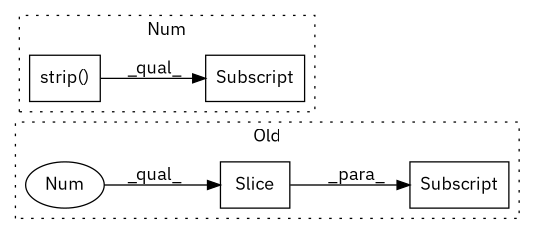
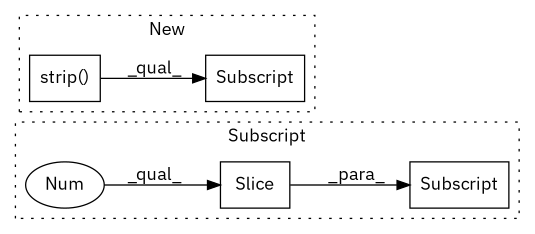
cluster "Num": label "Num" -> "New"
cluster "Old": label "Old" -> "Subscript"
